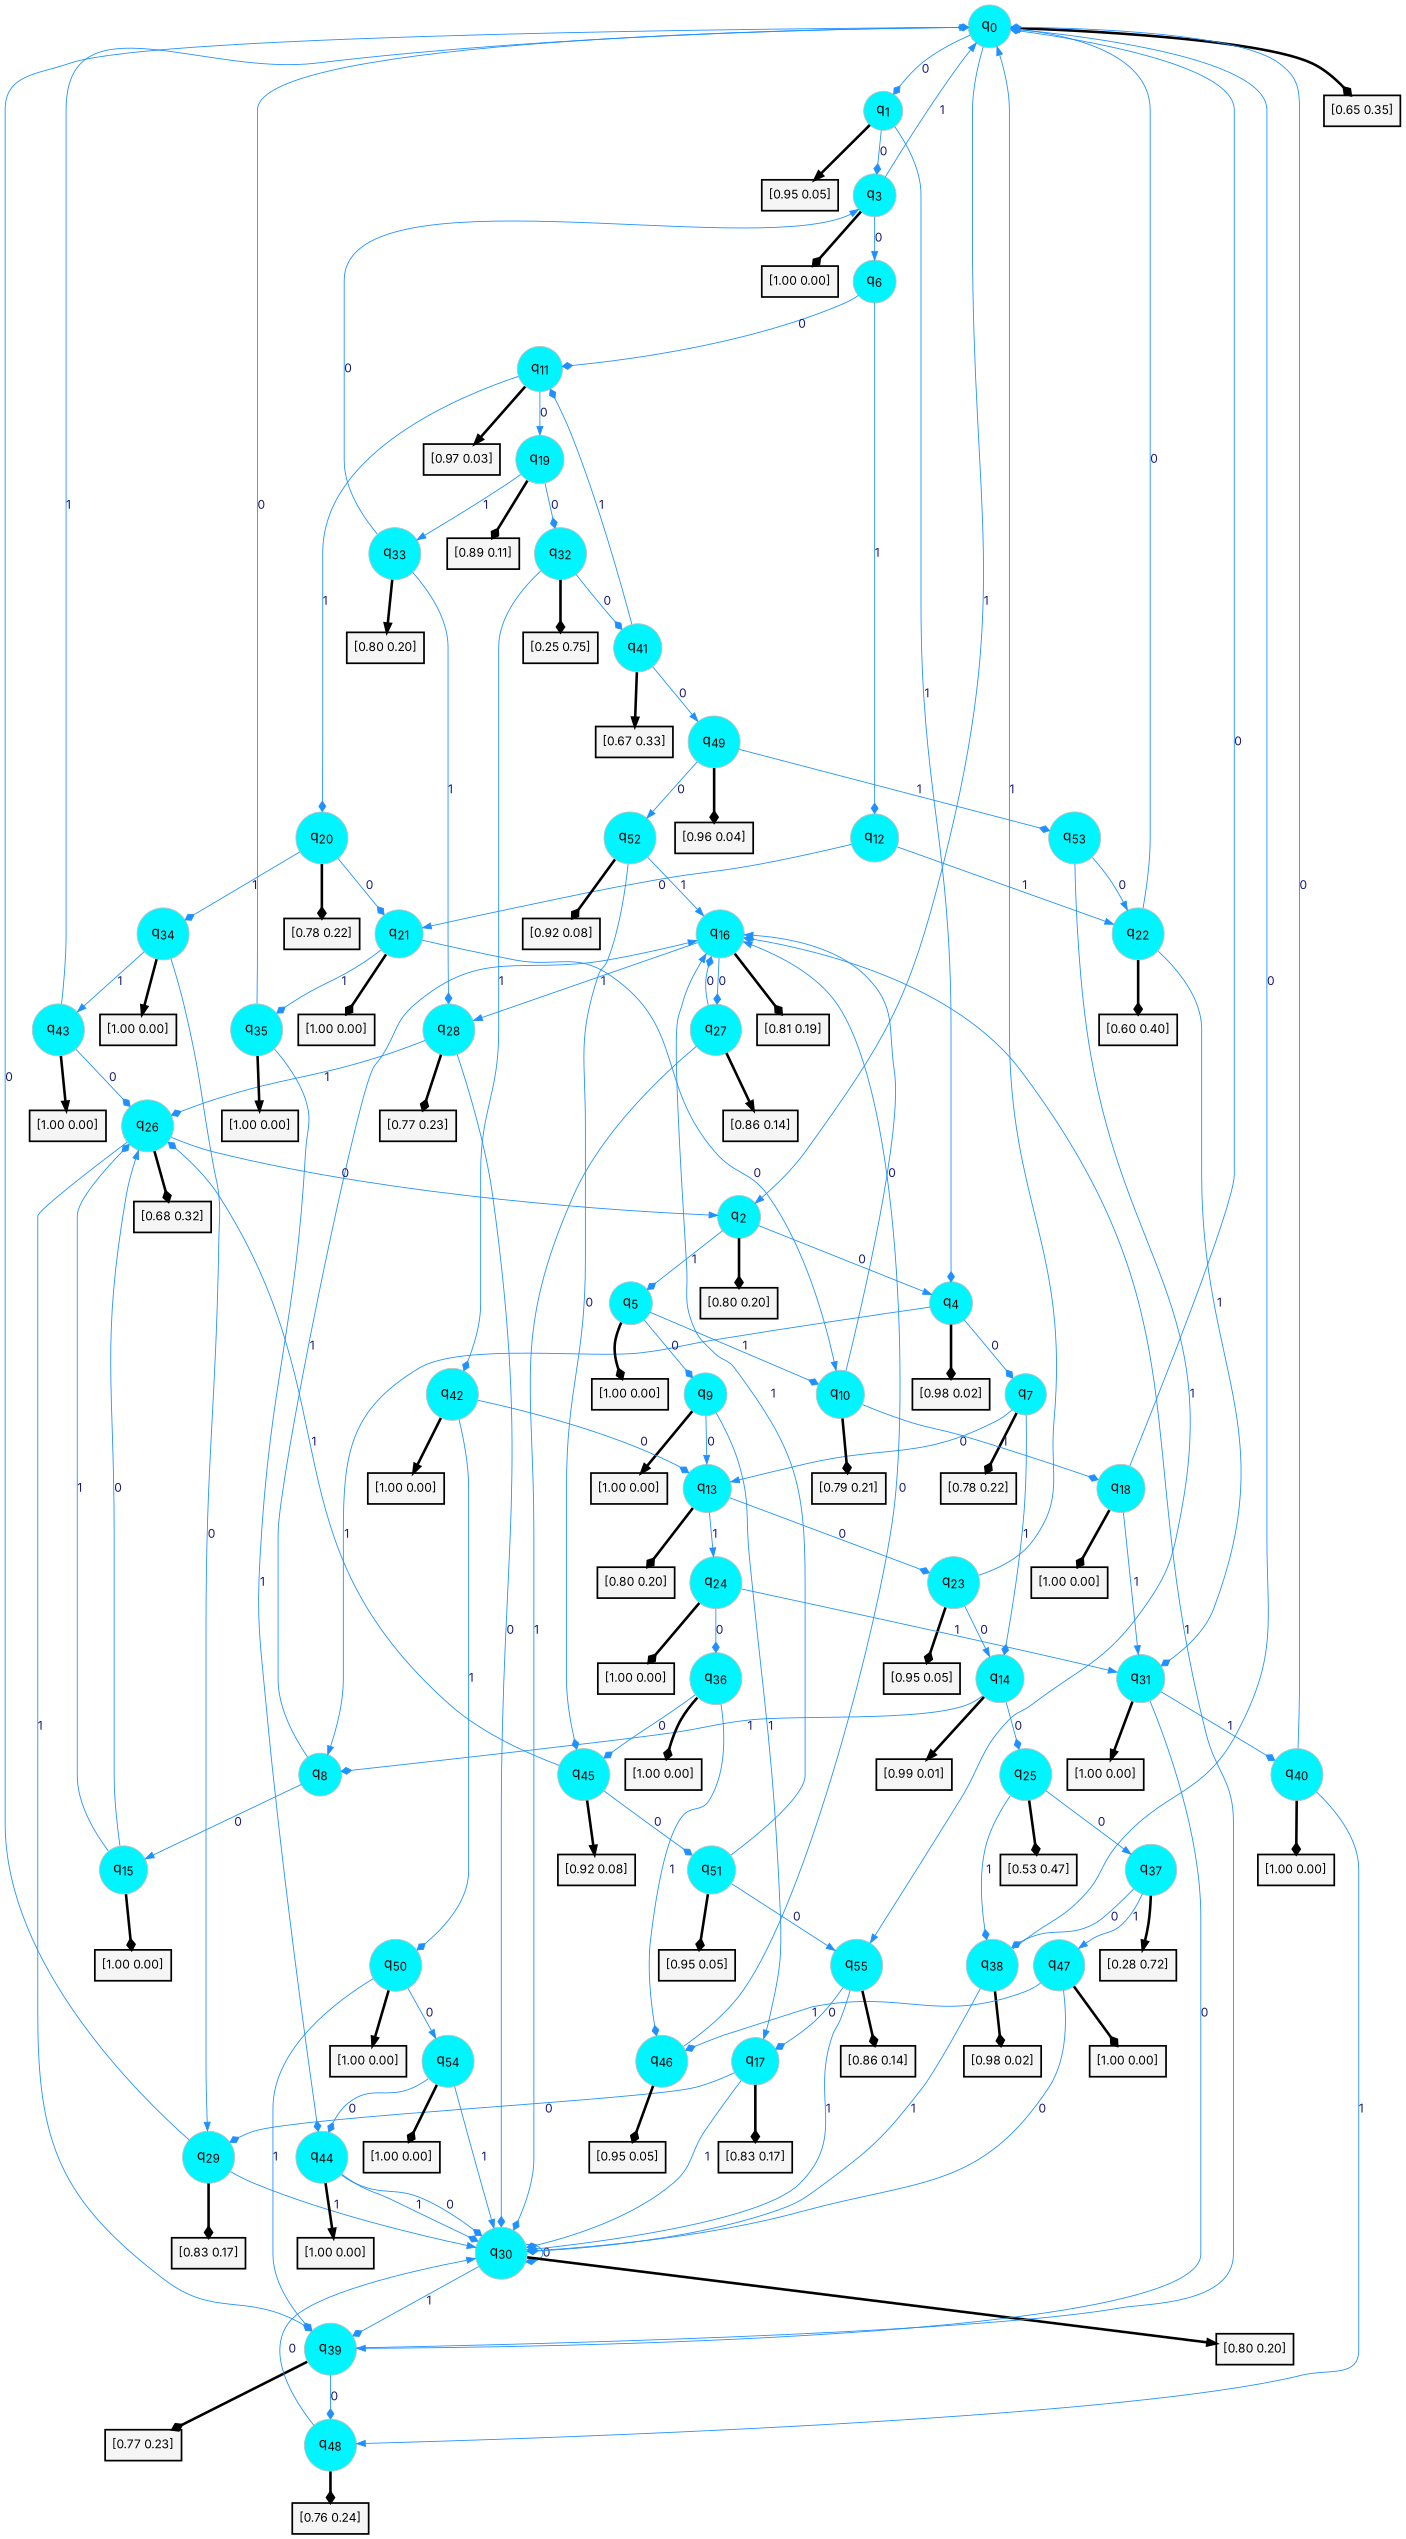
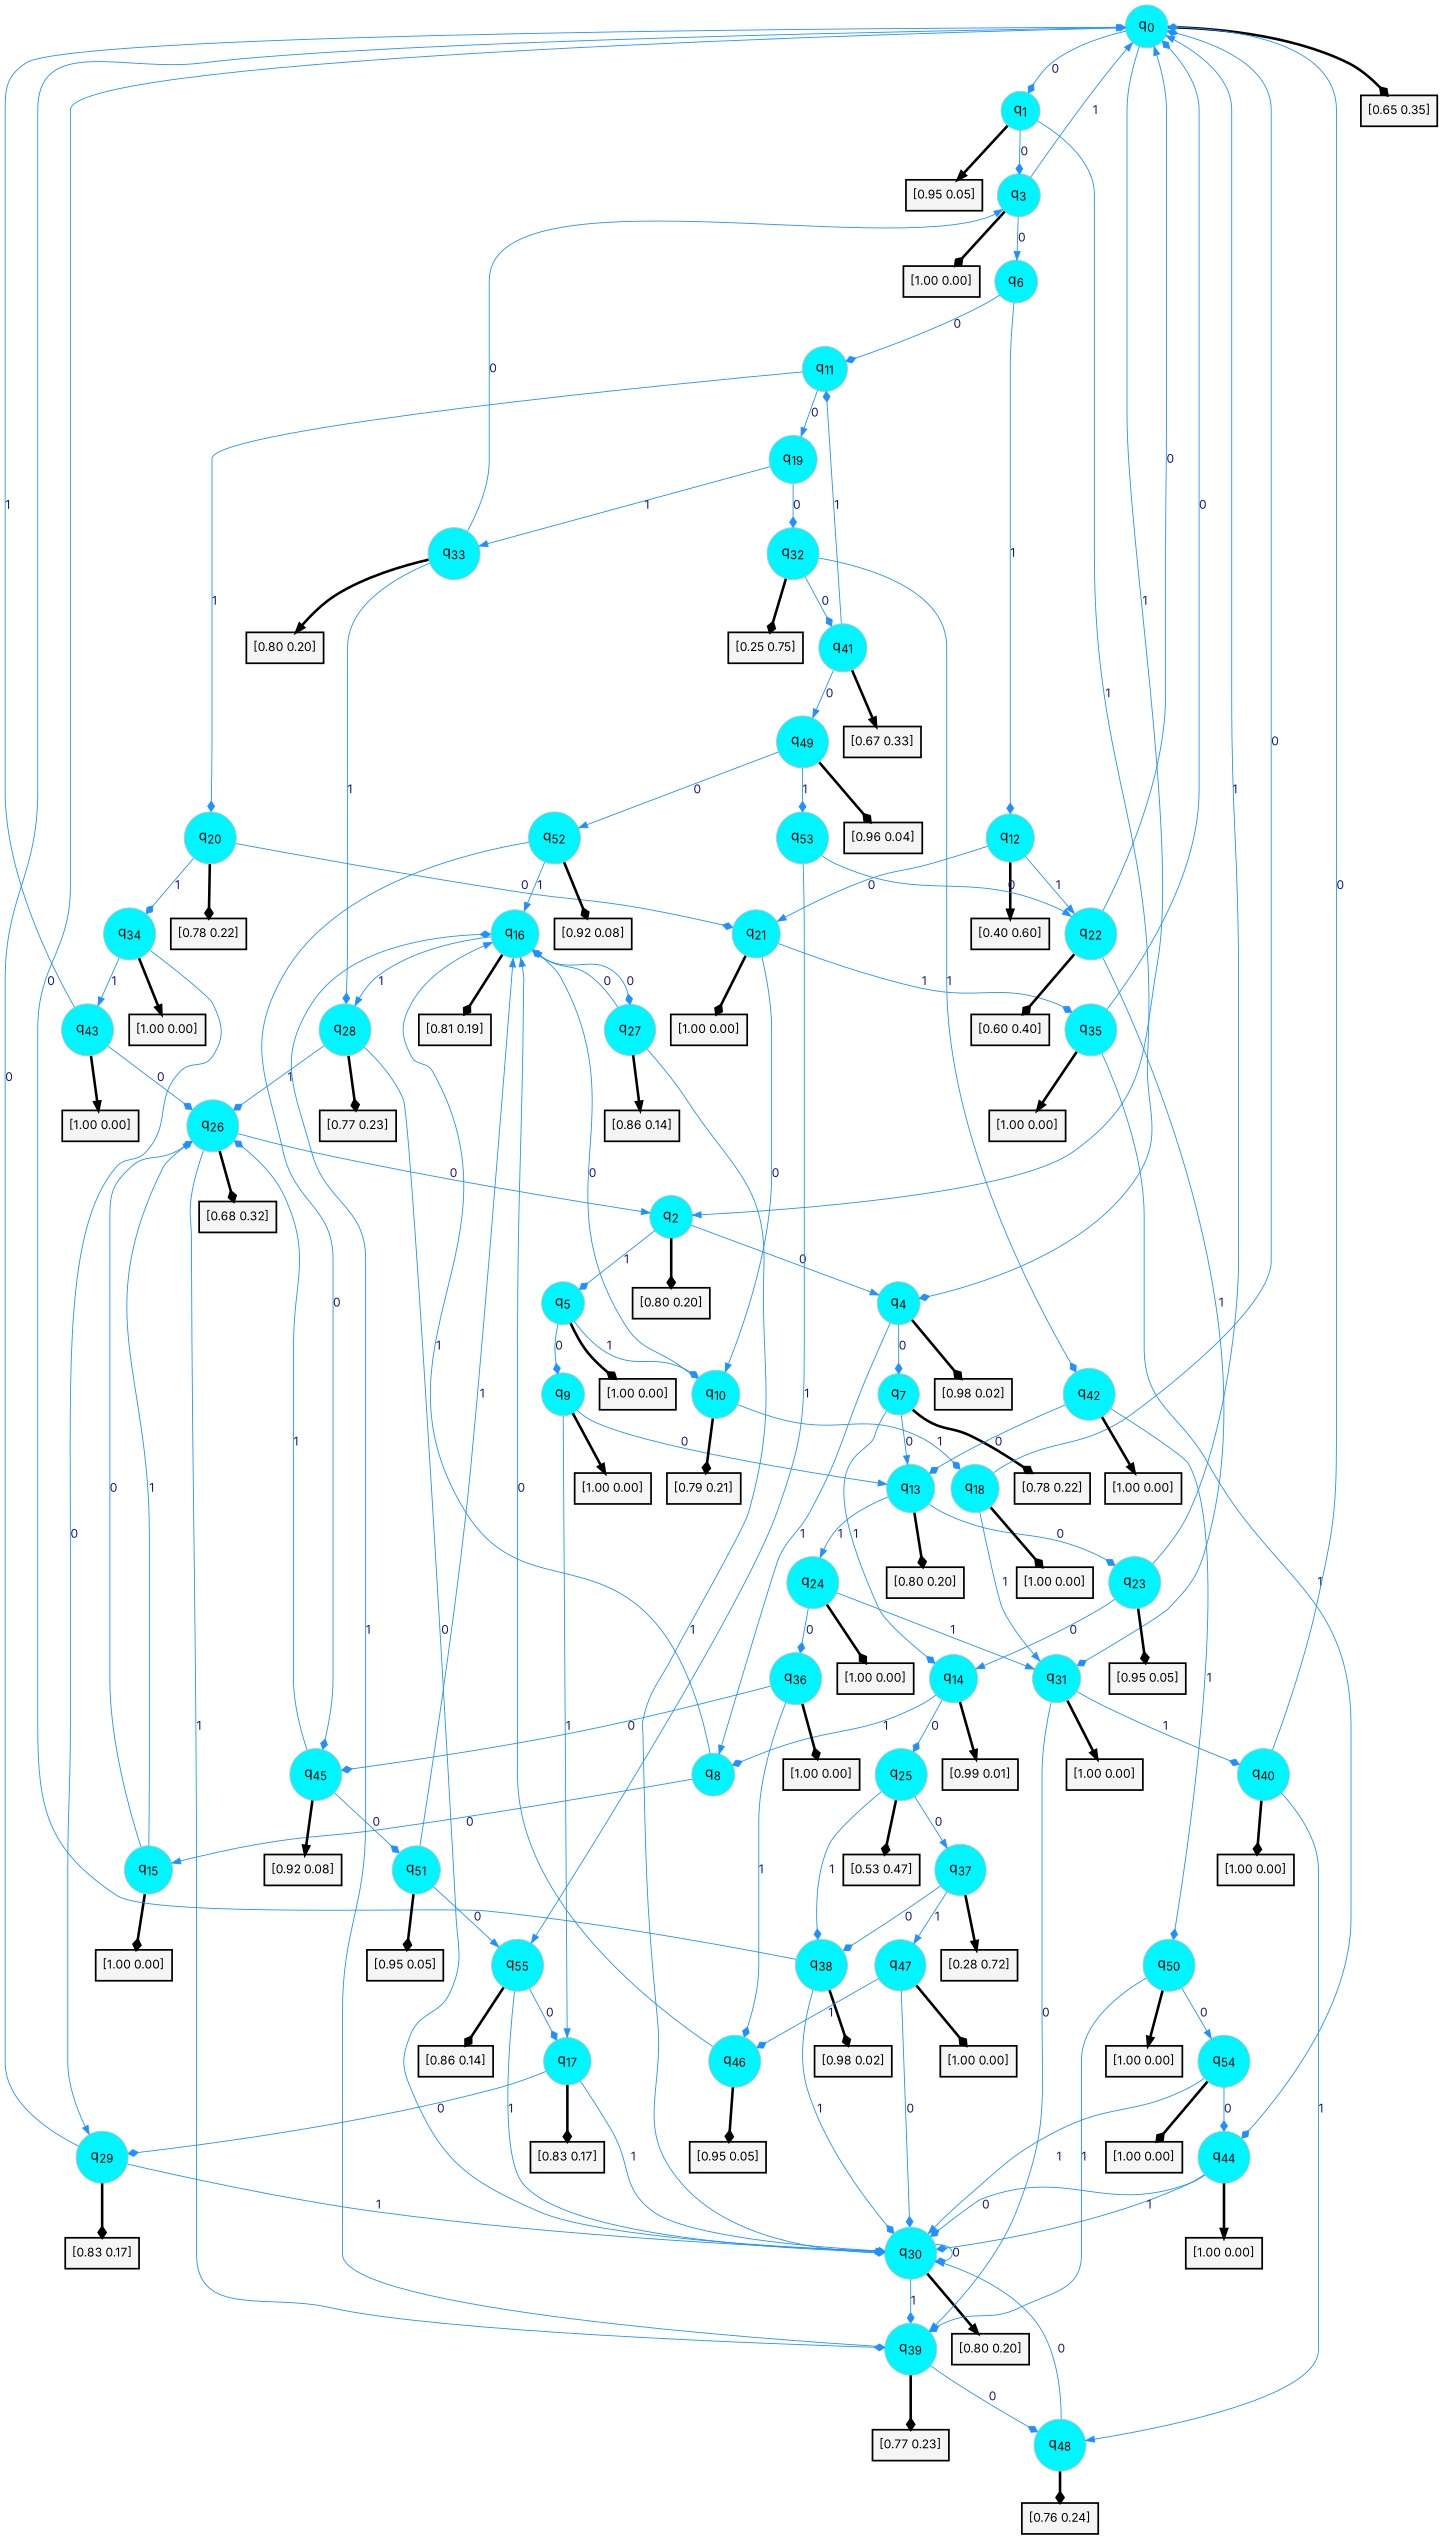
node "[0.97 0.03]": removed
node "[0.89 0.11]": removed
node "[0.40 0.60]": added
